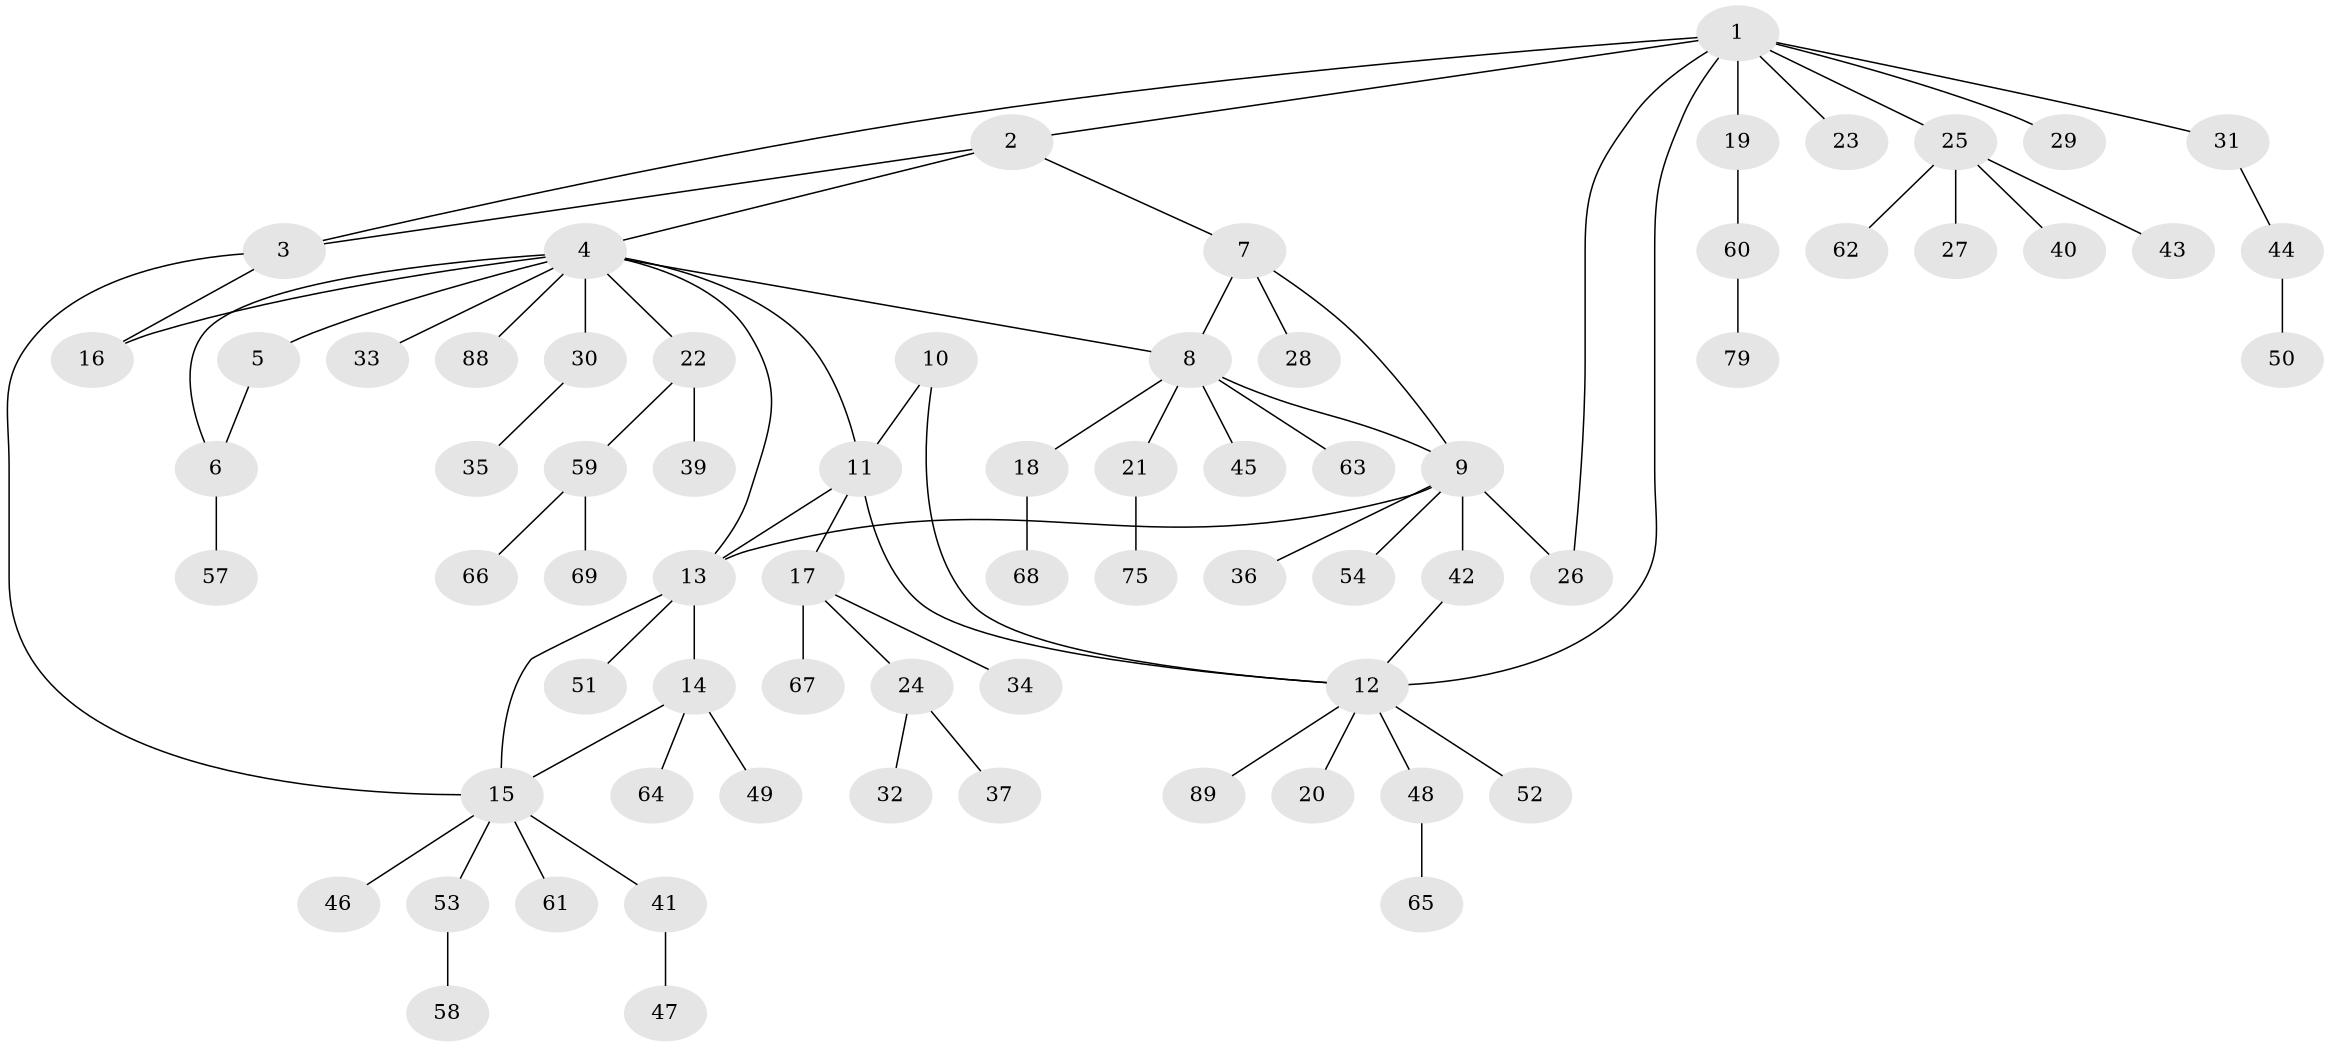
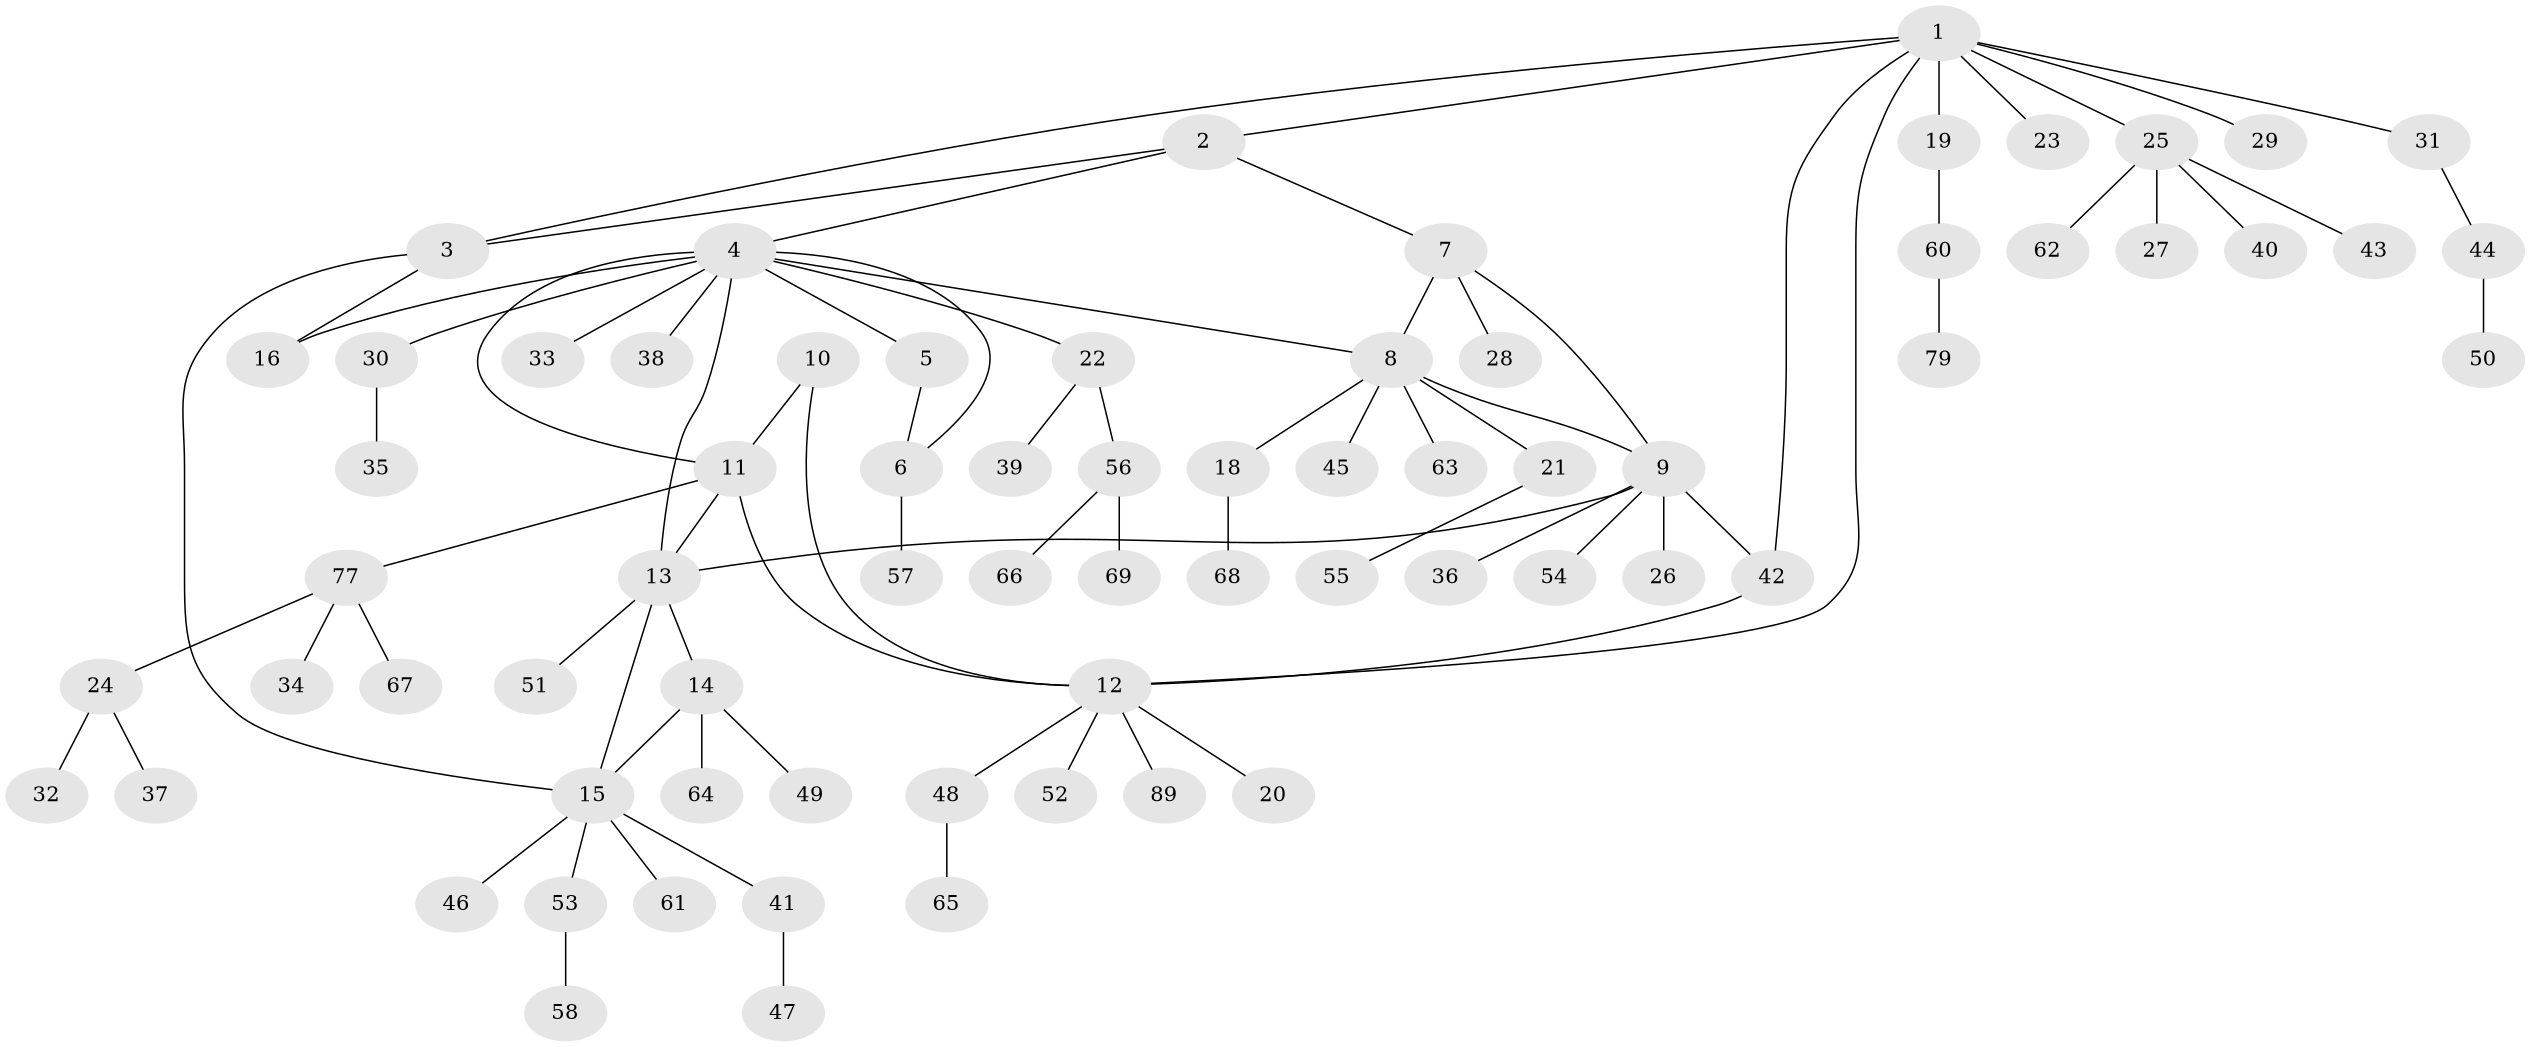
edge "1" -- "26": now "1" -- "42"
node "88": label "88" -> "38"
node "59": label "59" -> "56"
node "17": label "17" -> "77"
node "75": label "75" -> "55"
